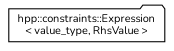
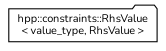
node "hpp::constraints::Expression < value_type, RhsValue >": label "hpp::constraints::Expression < value_type, RhsValue >" -> "hpp::constraints::RhsValue < value_type, RhsValue >"
